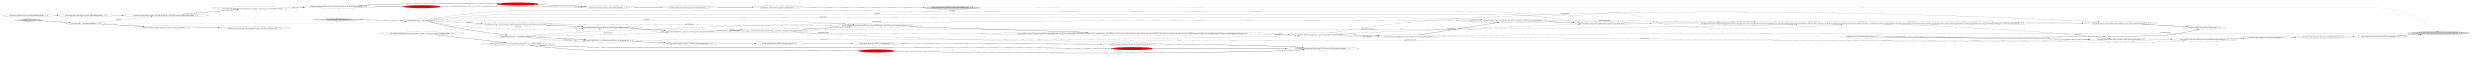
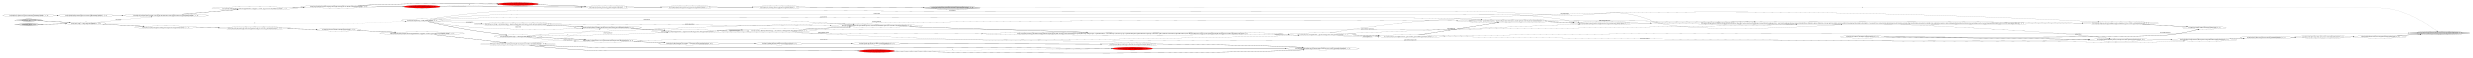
node "testMetadataRefreshDuringRebalance['0', '0', '1']": removed
node "testRejoinGroup['0', '1', '0']": added
node "coordinator.ensureCoordinatorReady()@@@6@@@['1', '1', '0']": added
